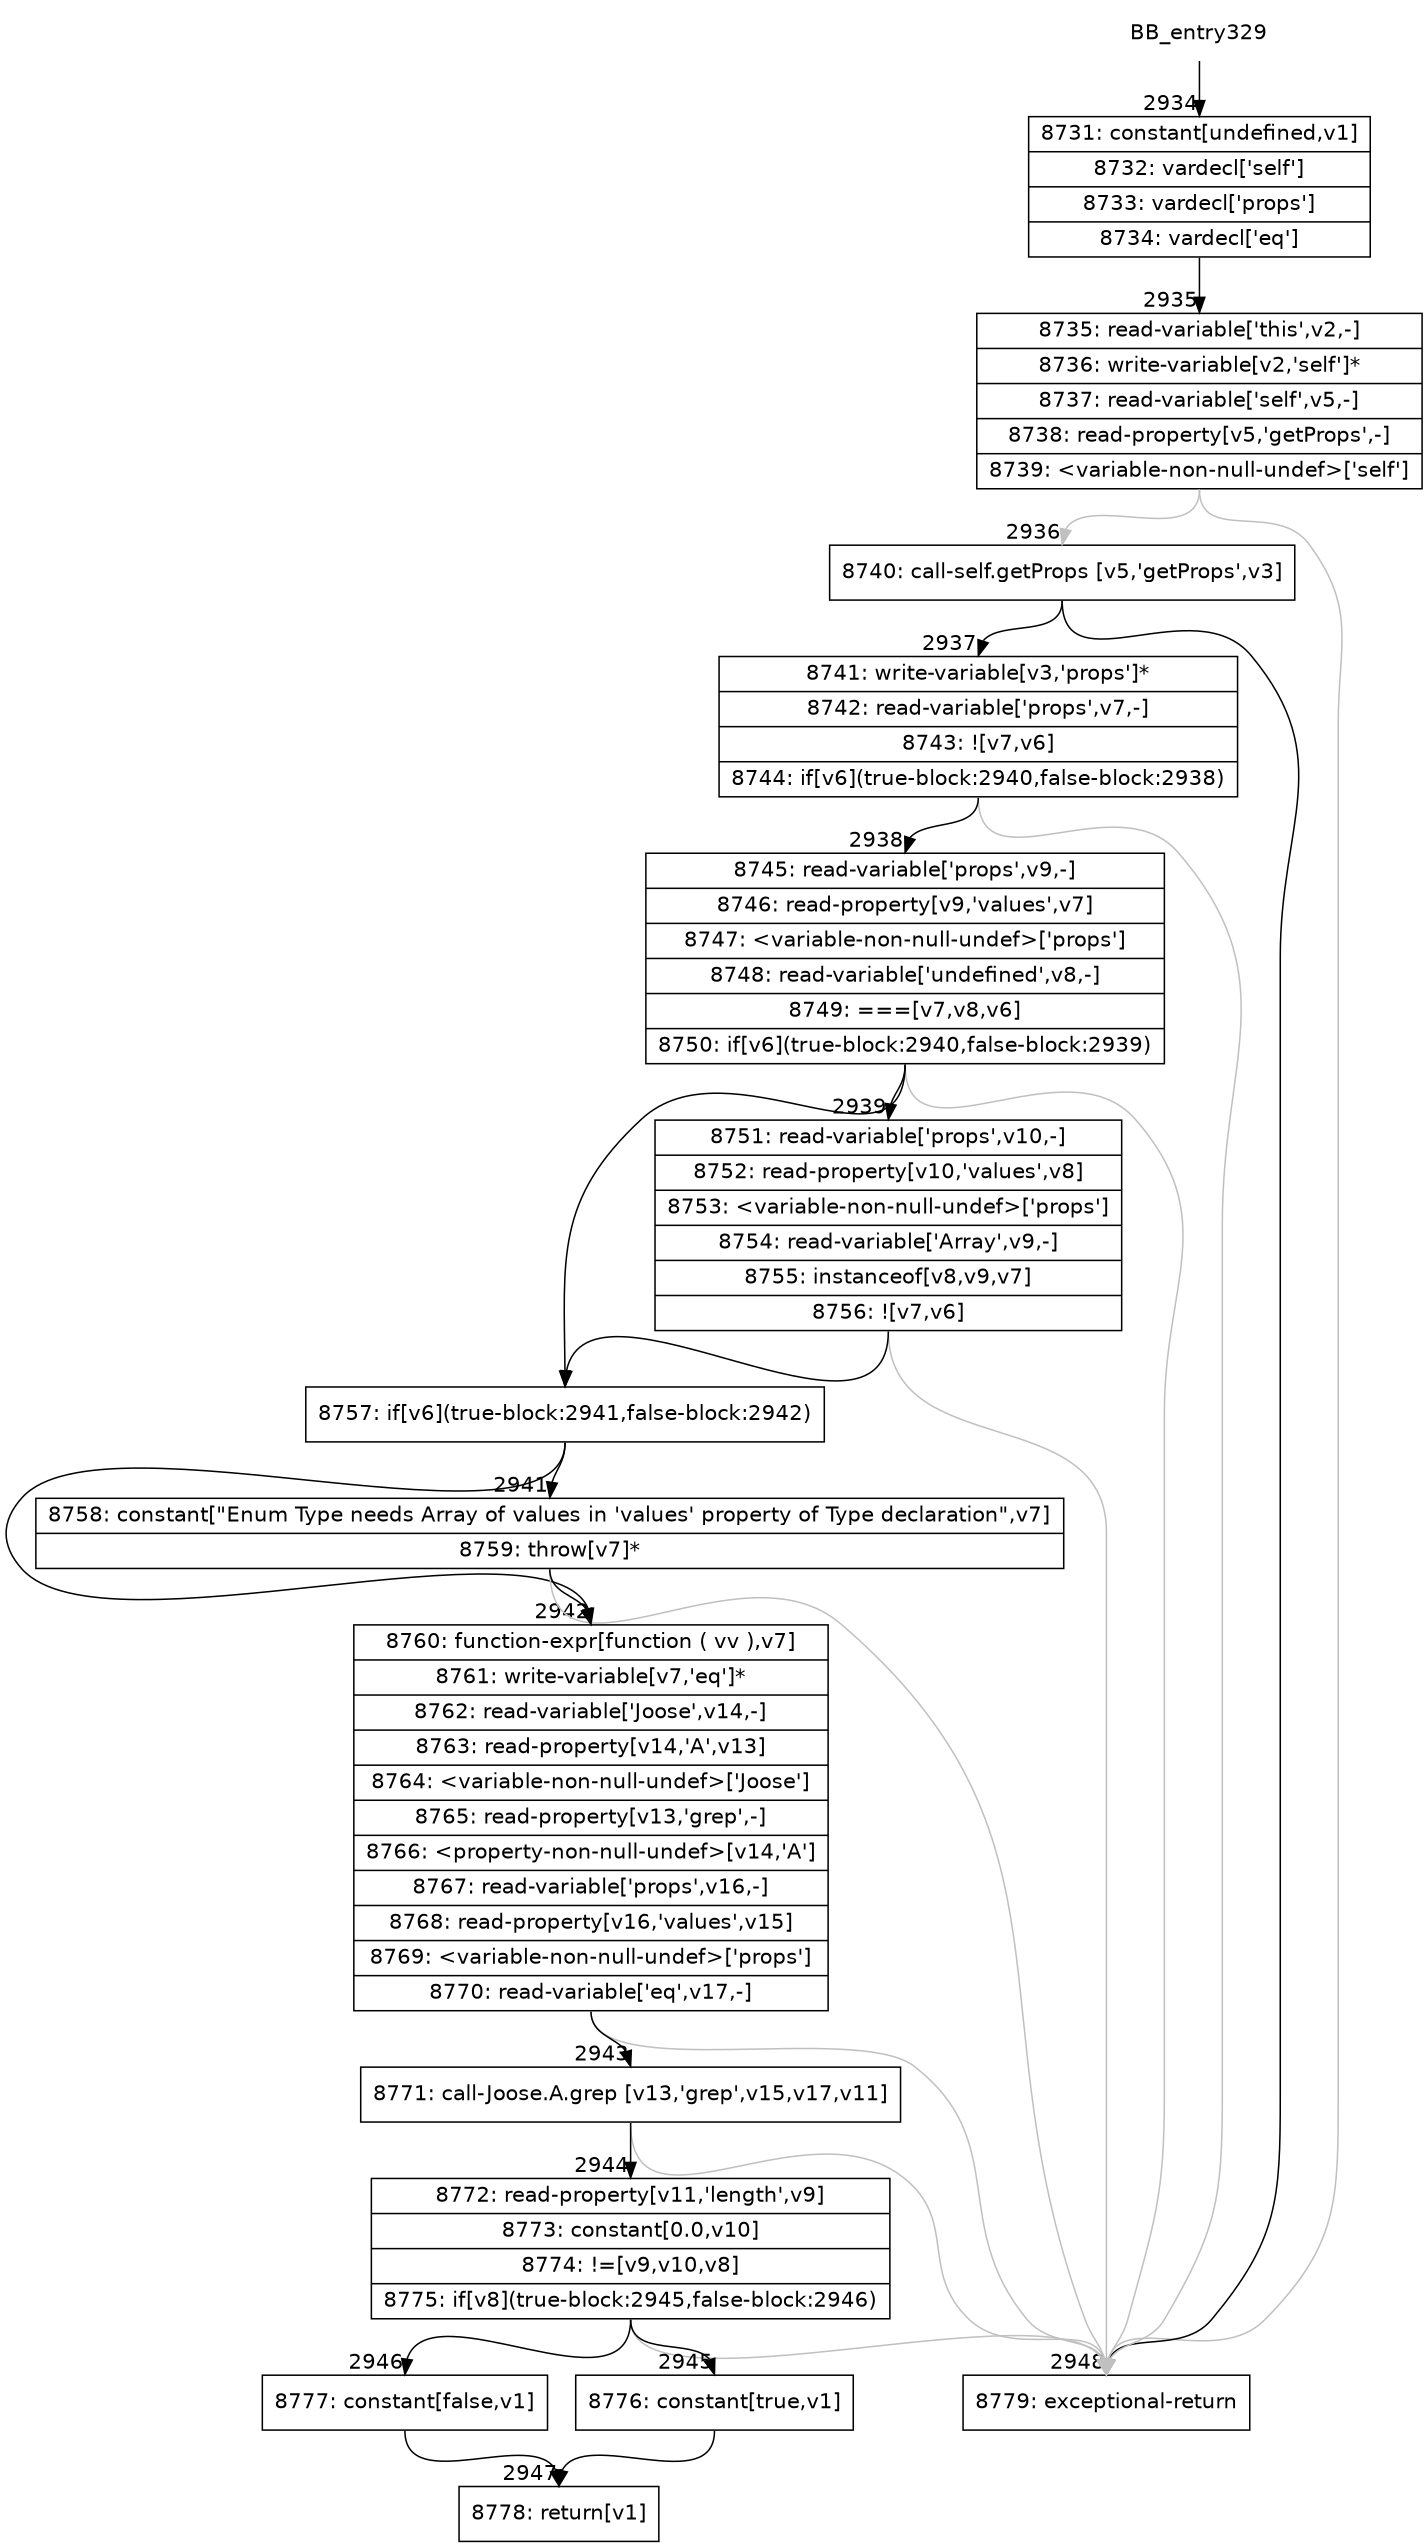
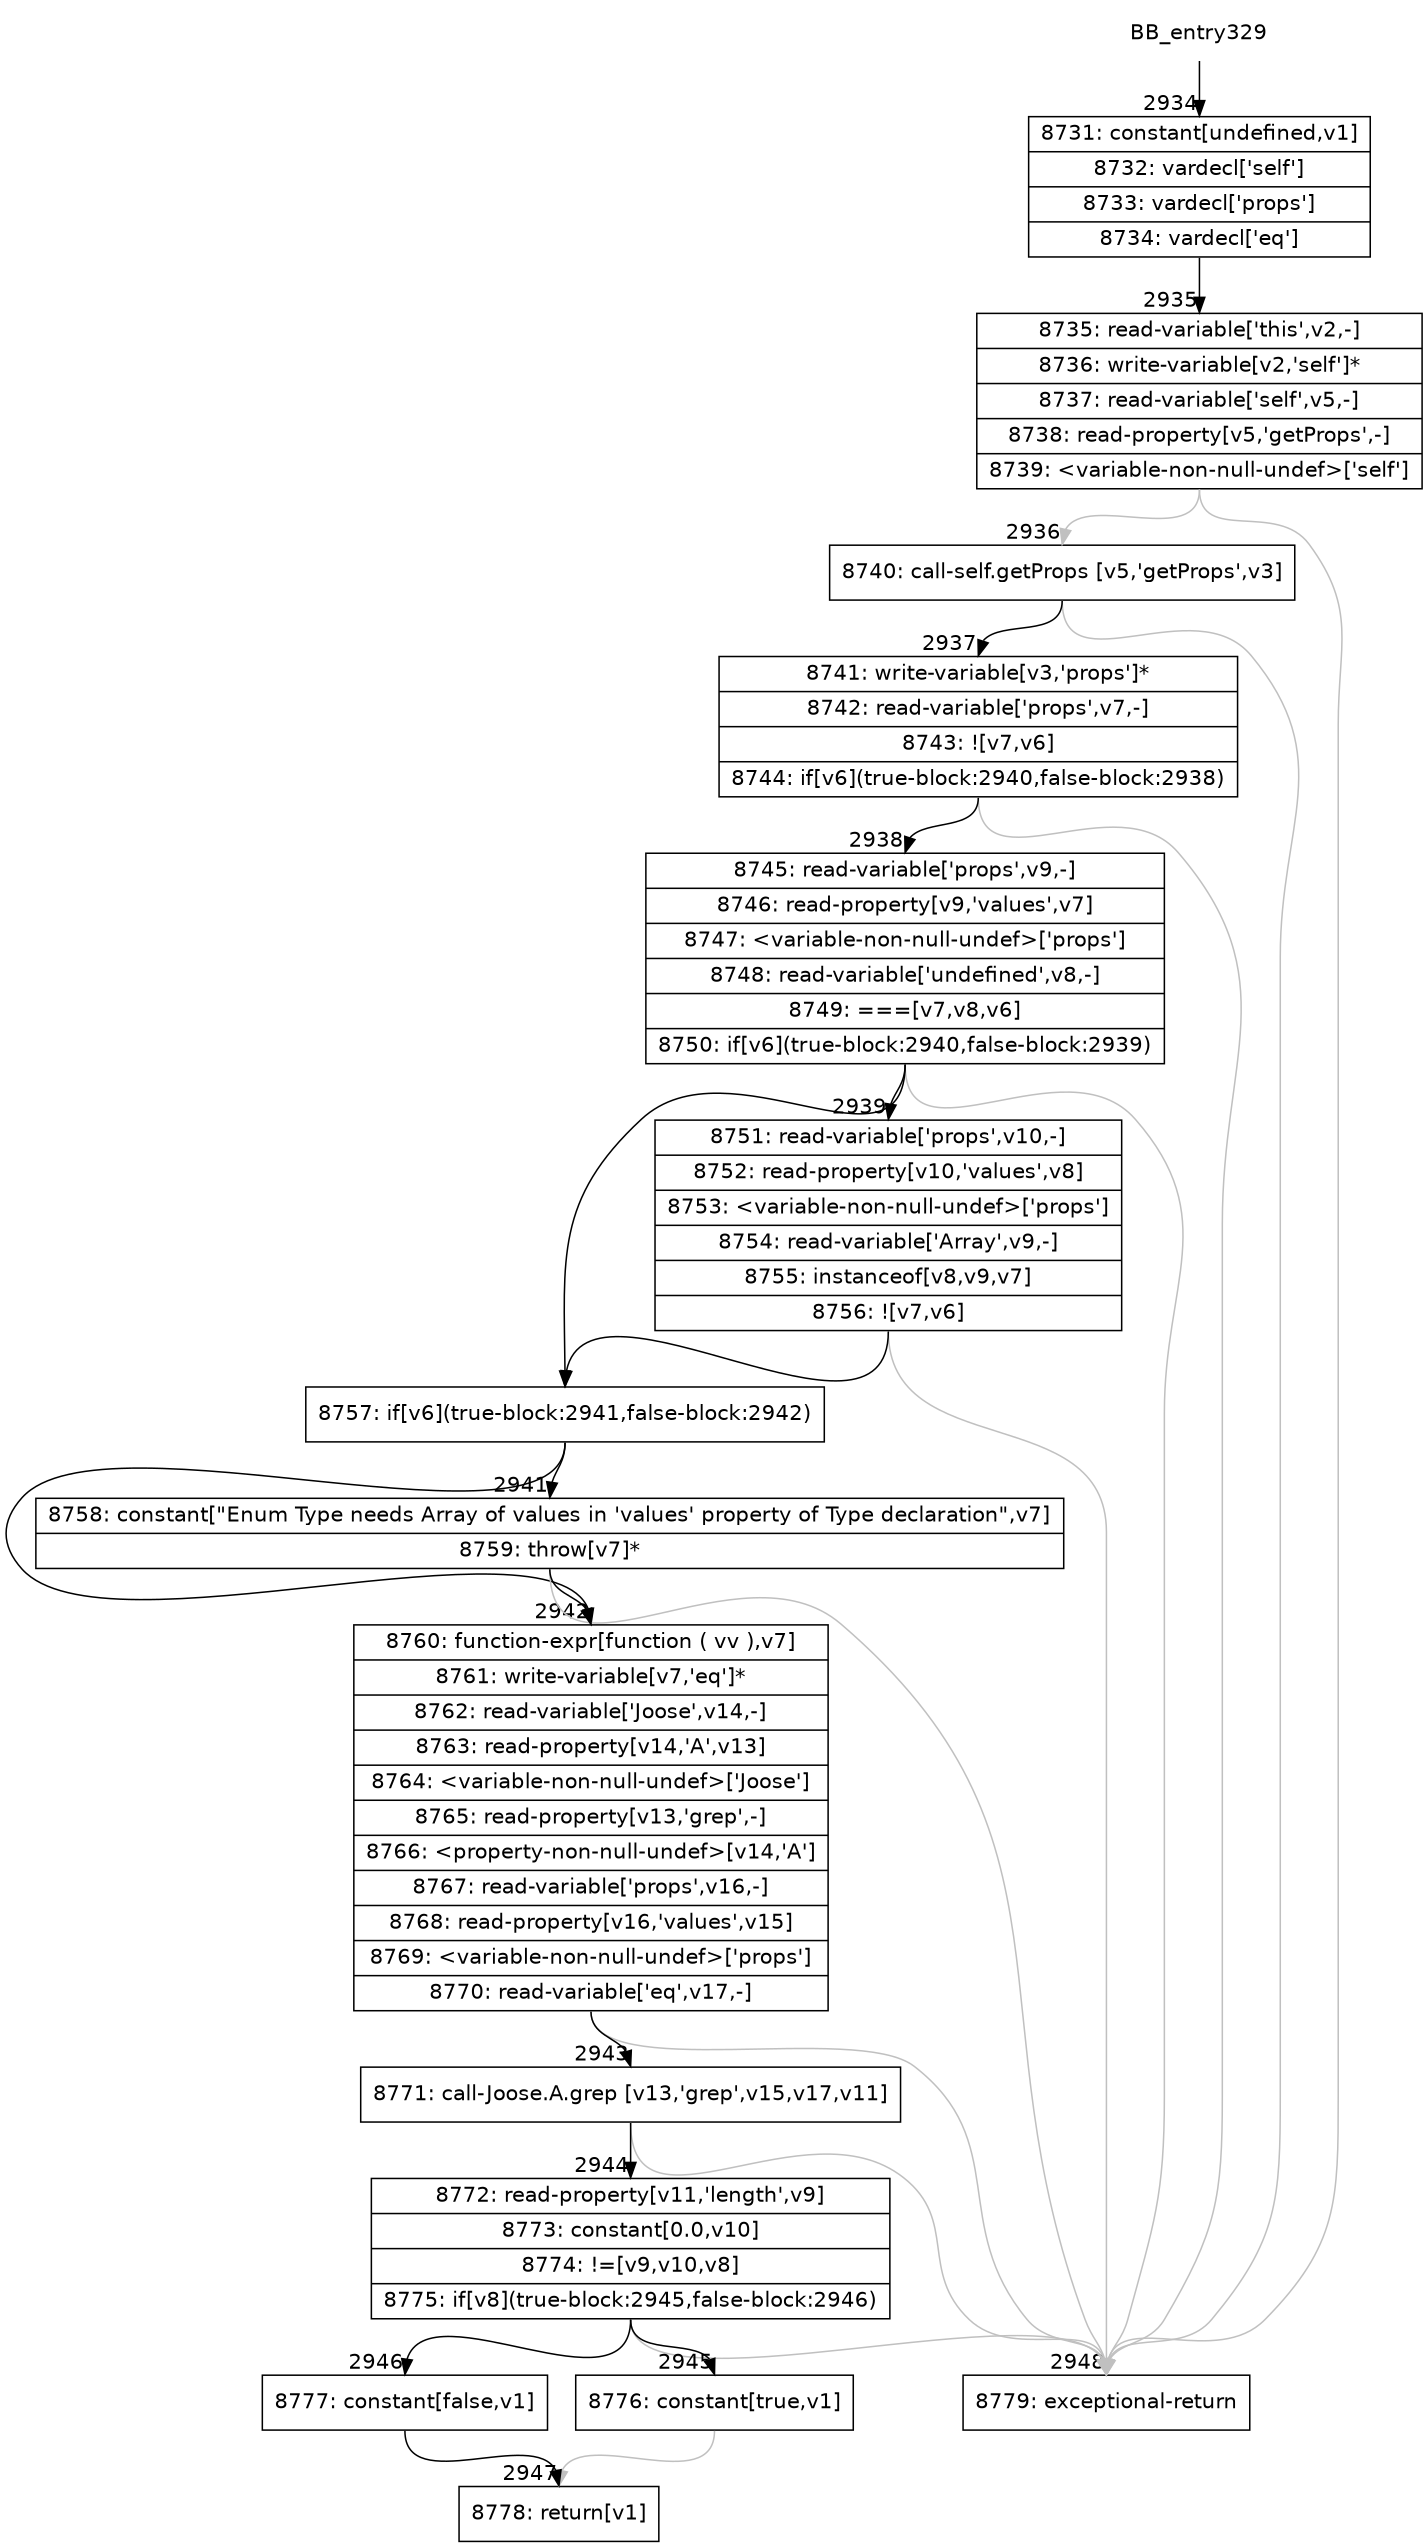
edge "8740: call-self.getProps [v5,'getProps',v3]" -> "8779: exceptional-return": color black -> gray
edge "8776: constant[true,v1]" -> "8778: return[v1]": color black -> gray
